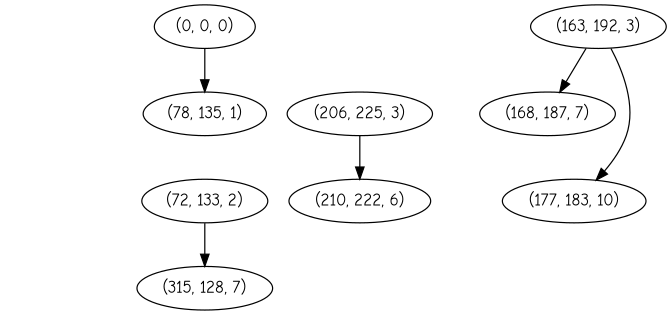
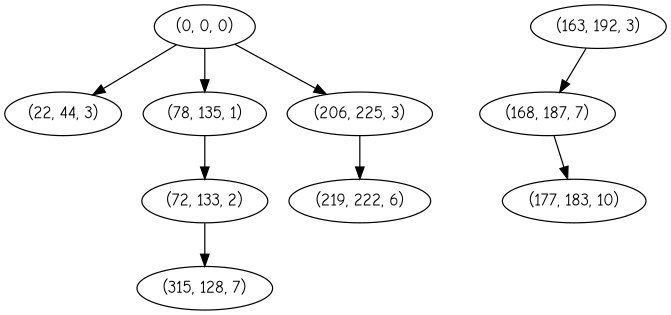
edge "(0, 0, 0)" -> "(206, 225, 3)": added
edge "(163, 192, 3)" -> "(177, 183, 10)": now "(168, 187, 7)" -> "(177, 183, 10)"
node "(22, 44, 3)": added
edge "(78, 135, 1)" -> "(72, 133, 2)": added
node "(210, 222, 6)": label "(210, 222, 6)" -> "(219, 222, 6)"
